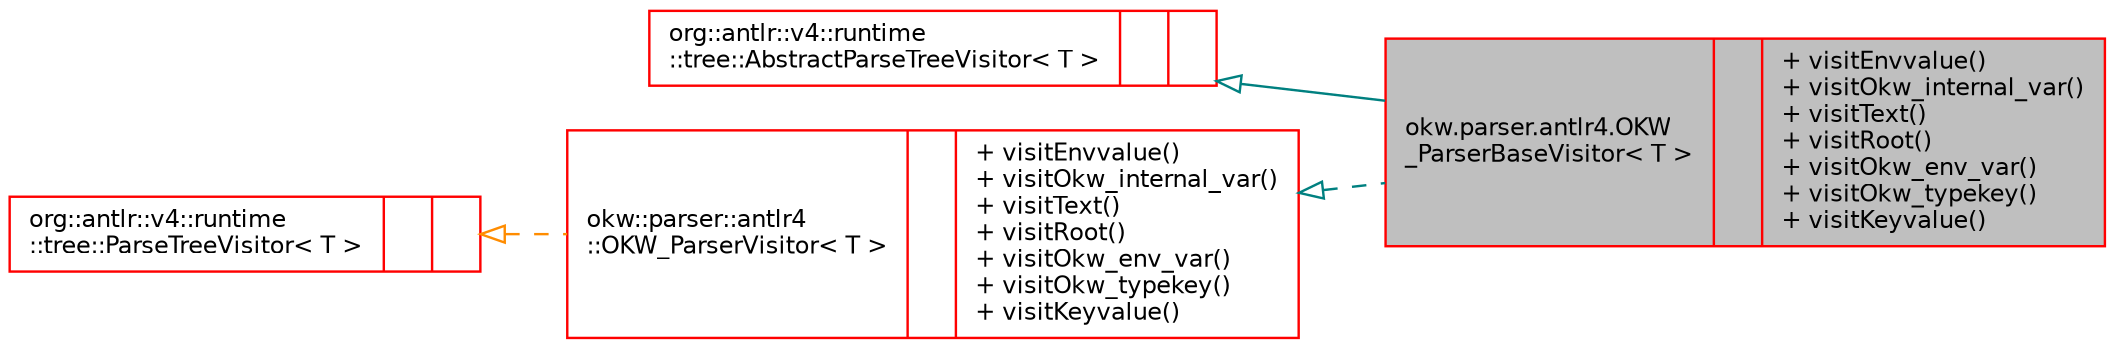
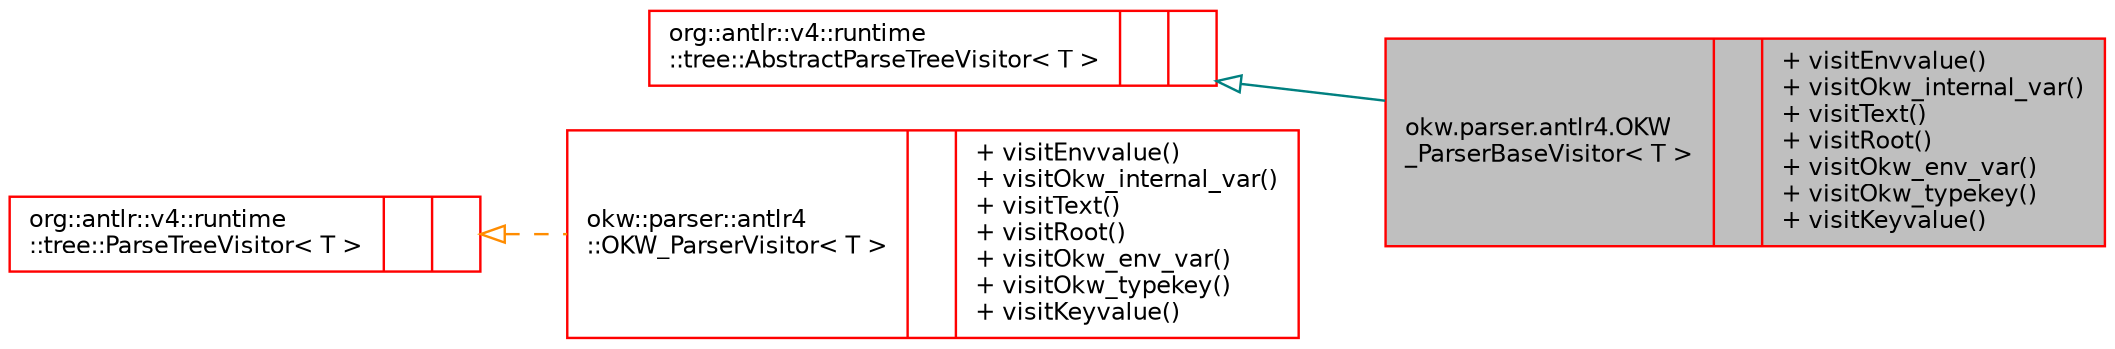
edge "okw.parser.antlr4.OKW" -> "okw::parser::antlr4": removed
